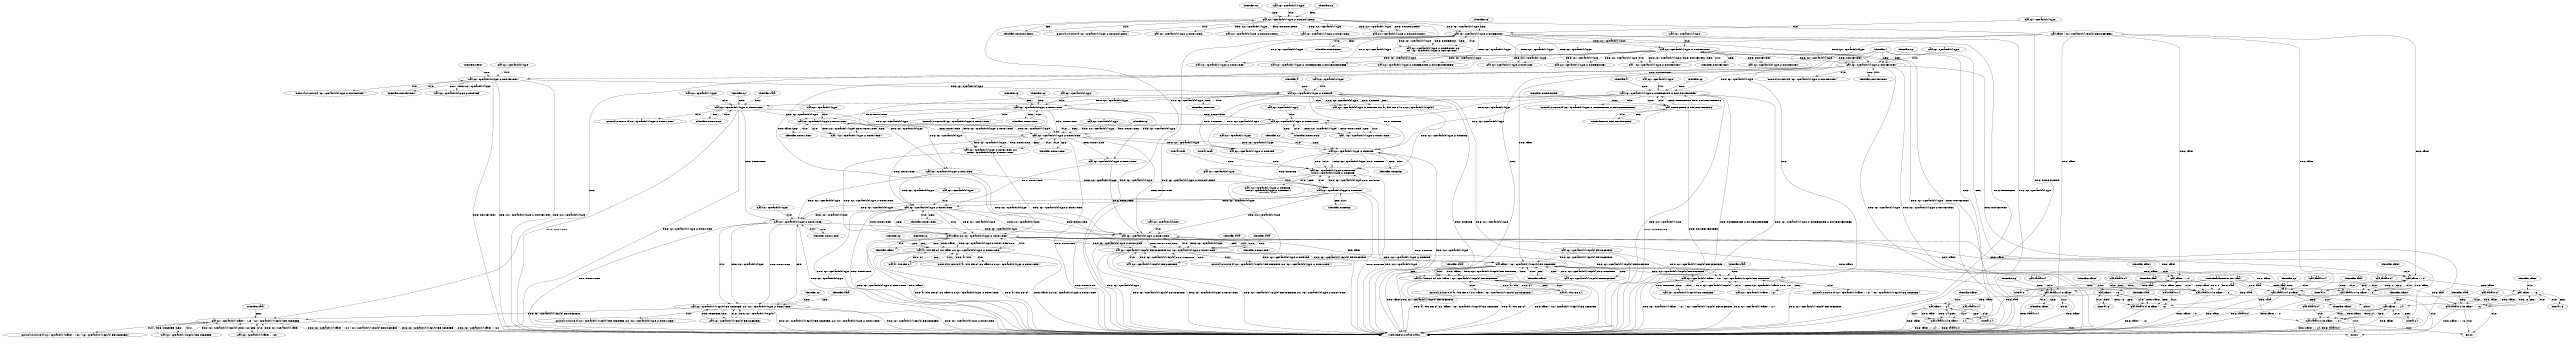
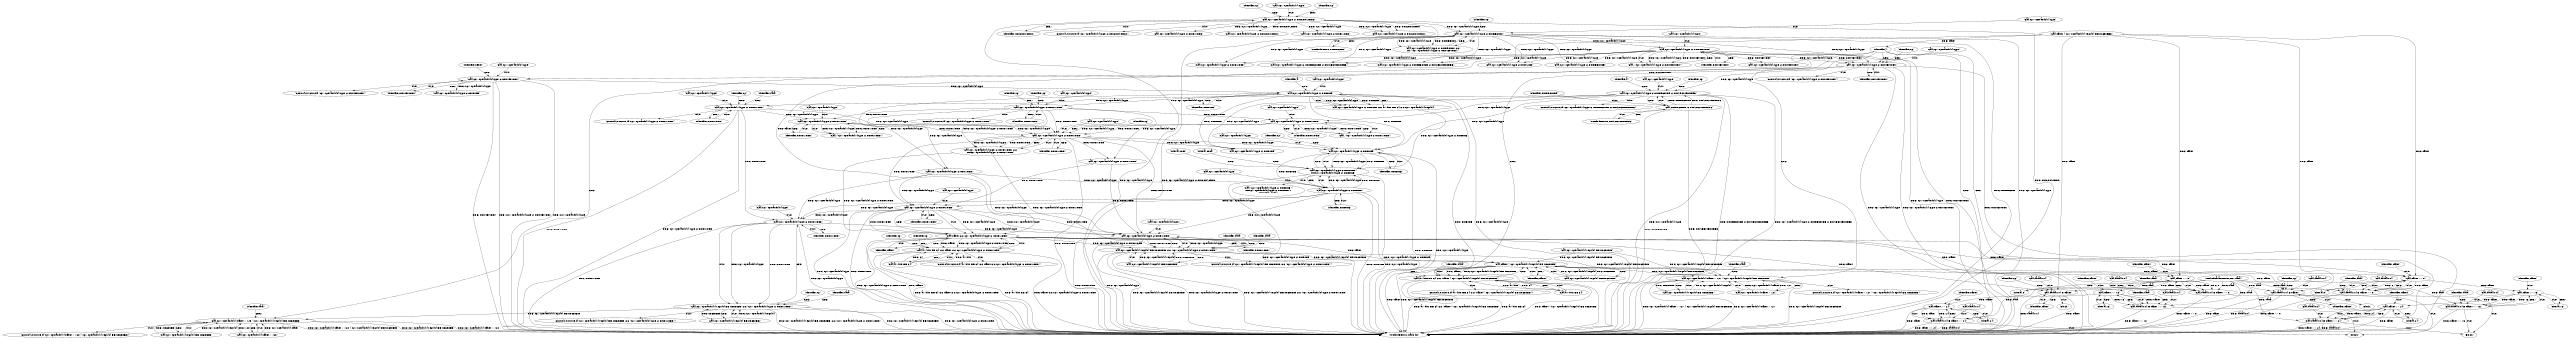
node "(Identifier,OT_REGALL)": label "(Identifier,OT_REGALL)" -> "(MethodReturn,OT_REGALL)"
edge "(Call,offset || op->operands[1].regs[0] == X86R_EBP)" -> "(Call,offset || op->operands[1].regs[0] == X86R_RIP)": now "(Call,offset || op->operands[1].regs[0] == X86R_EBP)" -> "(Identifier,l)"
edge "(Call,op->operands[1].type & OT_DWORD)" -> "(Call,op->operands[0].type & OT_DWORD)": label "CFG: OT_DWORD" -> "DDG: OT_DWORD"
edge "(Call,offset && op->operands[0].type & OT_QWORD)" -> "(Call,offset || op->operands[1].regs[0] == X86R_RIP)": label "EIP: offset" -> "DDG: offset"
node "(MethodReturn,static static)": label "(MethodReturn,static static)" -> "(MethodReturn,static int)"
